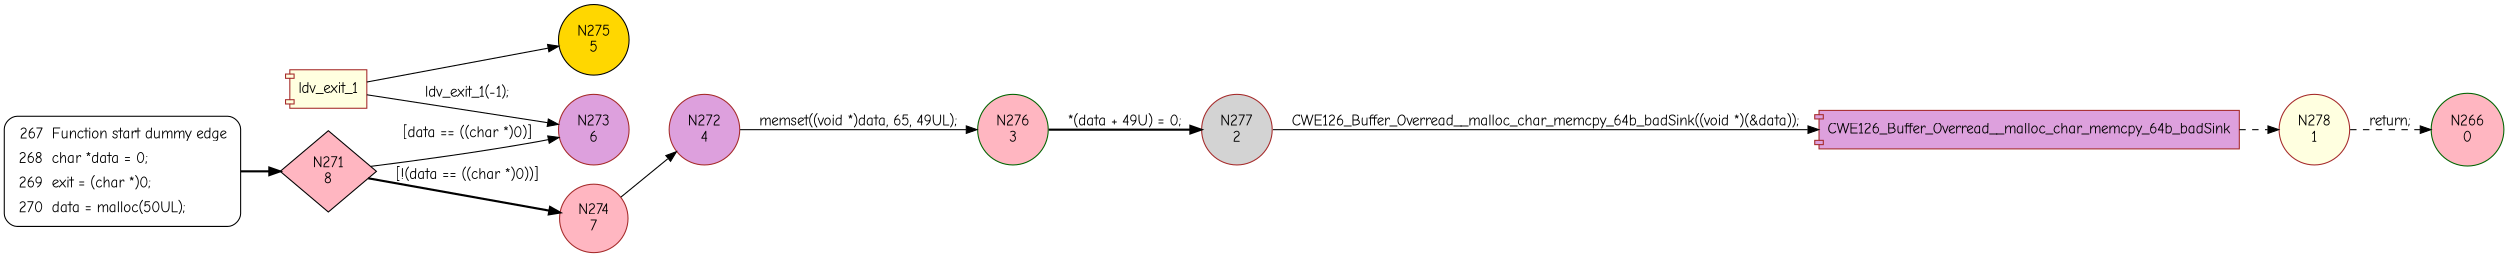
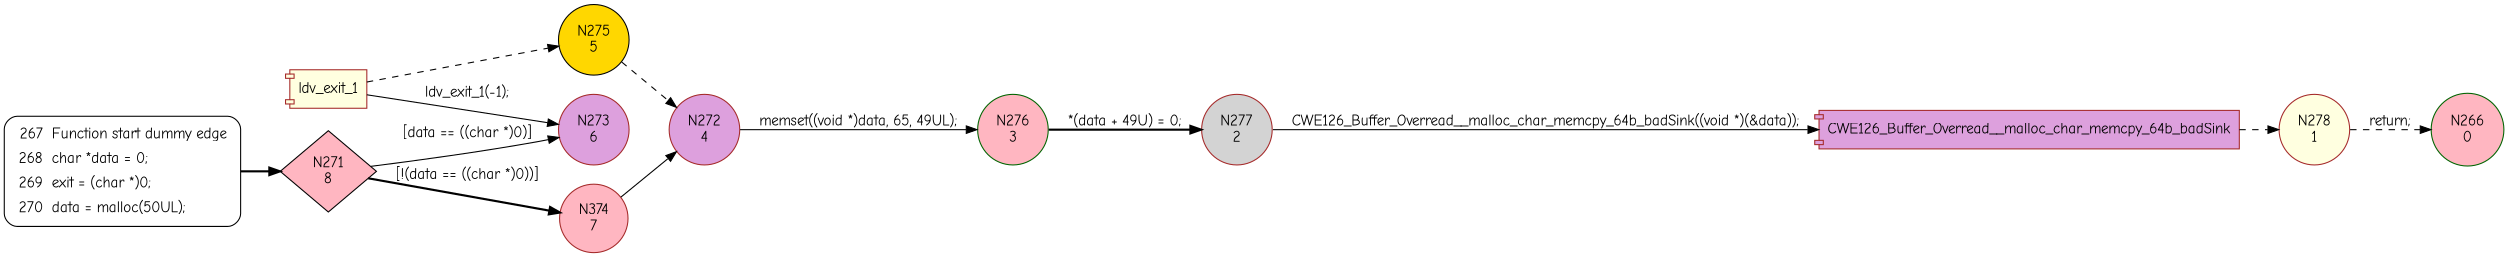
edge "ldv_exit_1" -> "N275 5": style solid -> dashed
edge "N275 5" -> "N272 4": added
node "N274 7": label "N274 7" -> "N374 7"
